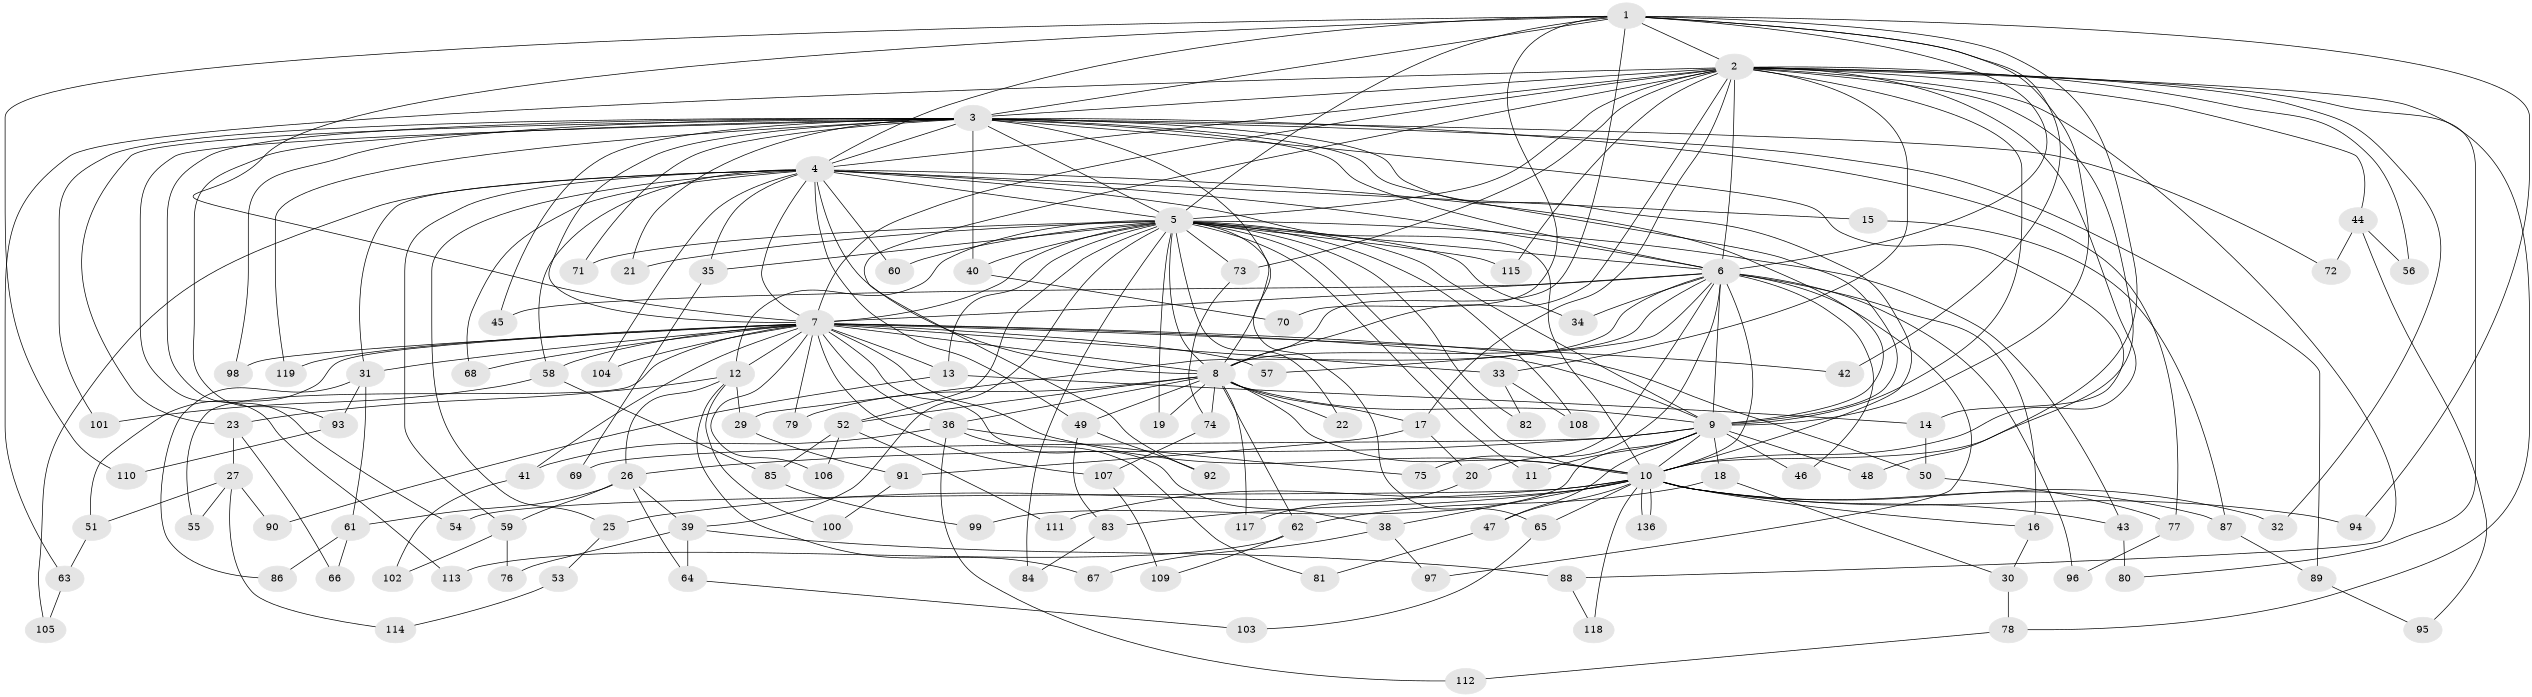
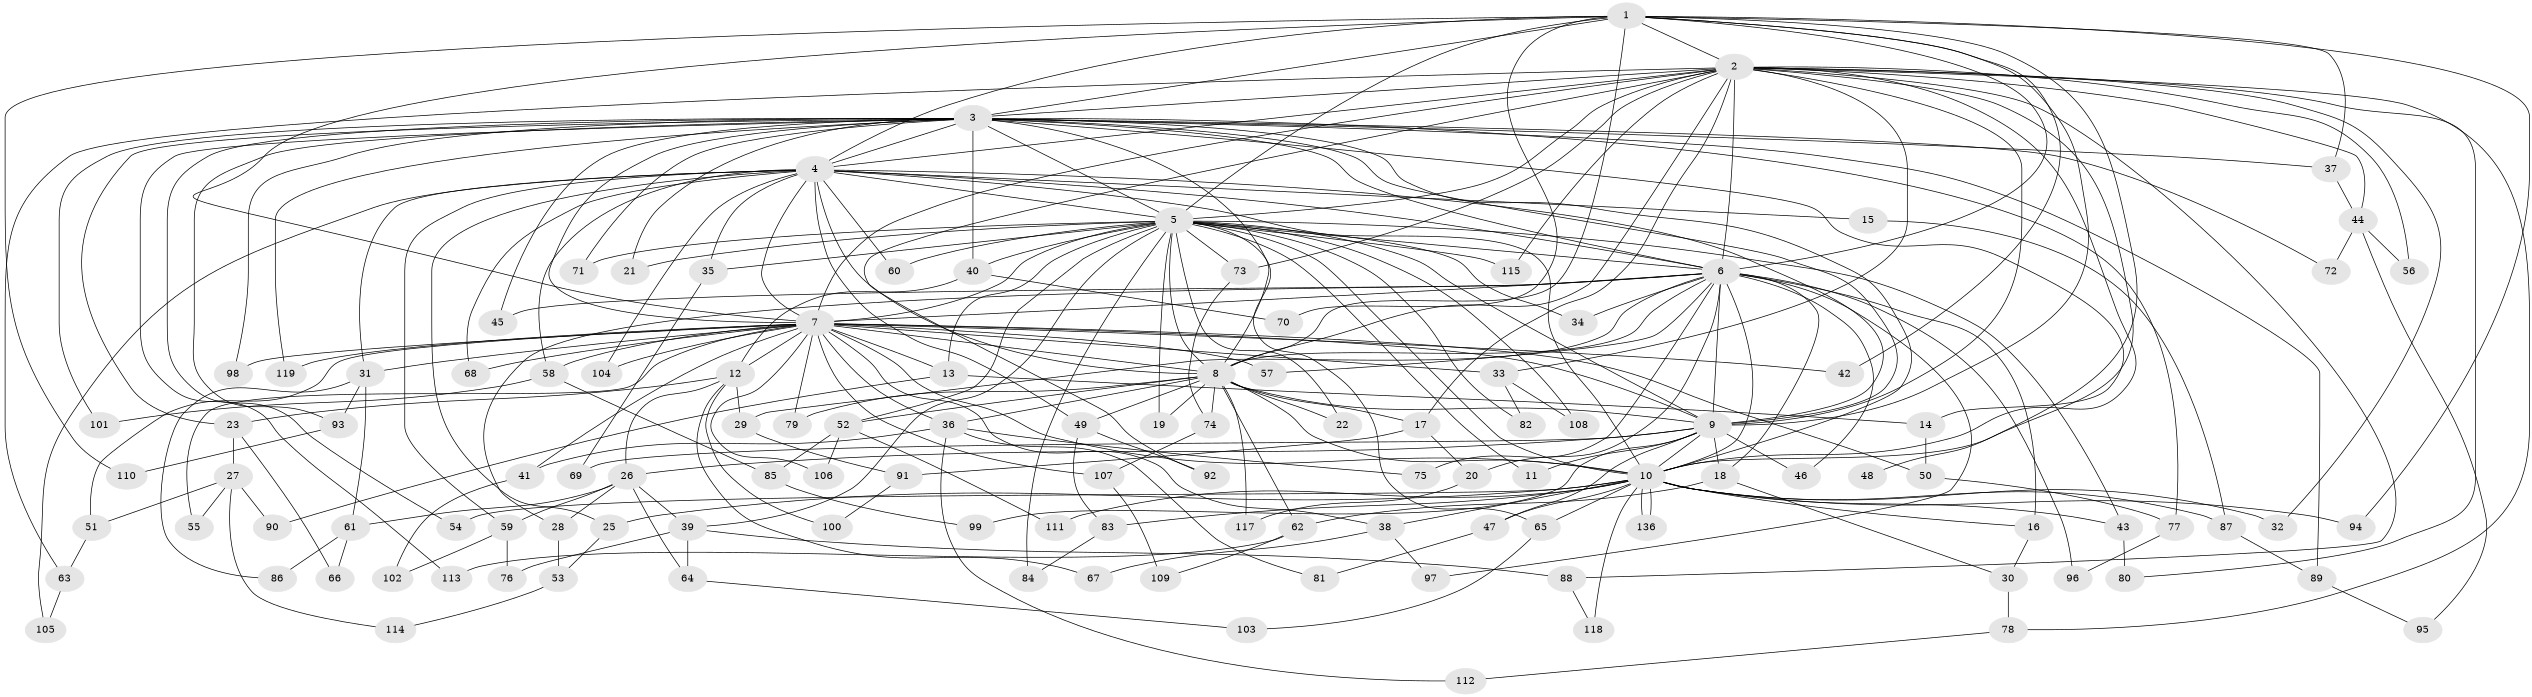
node "37": added
edge "5" -- "12": now "40" -- "12"
edge "6" -- "18": added
edge "9" -- "48": removed
node "28": added
